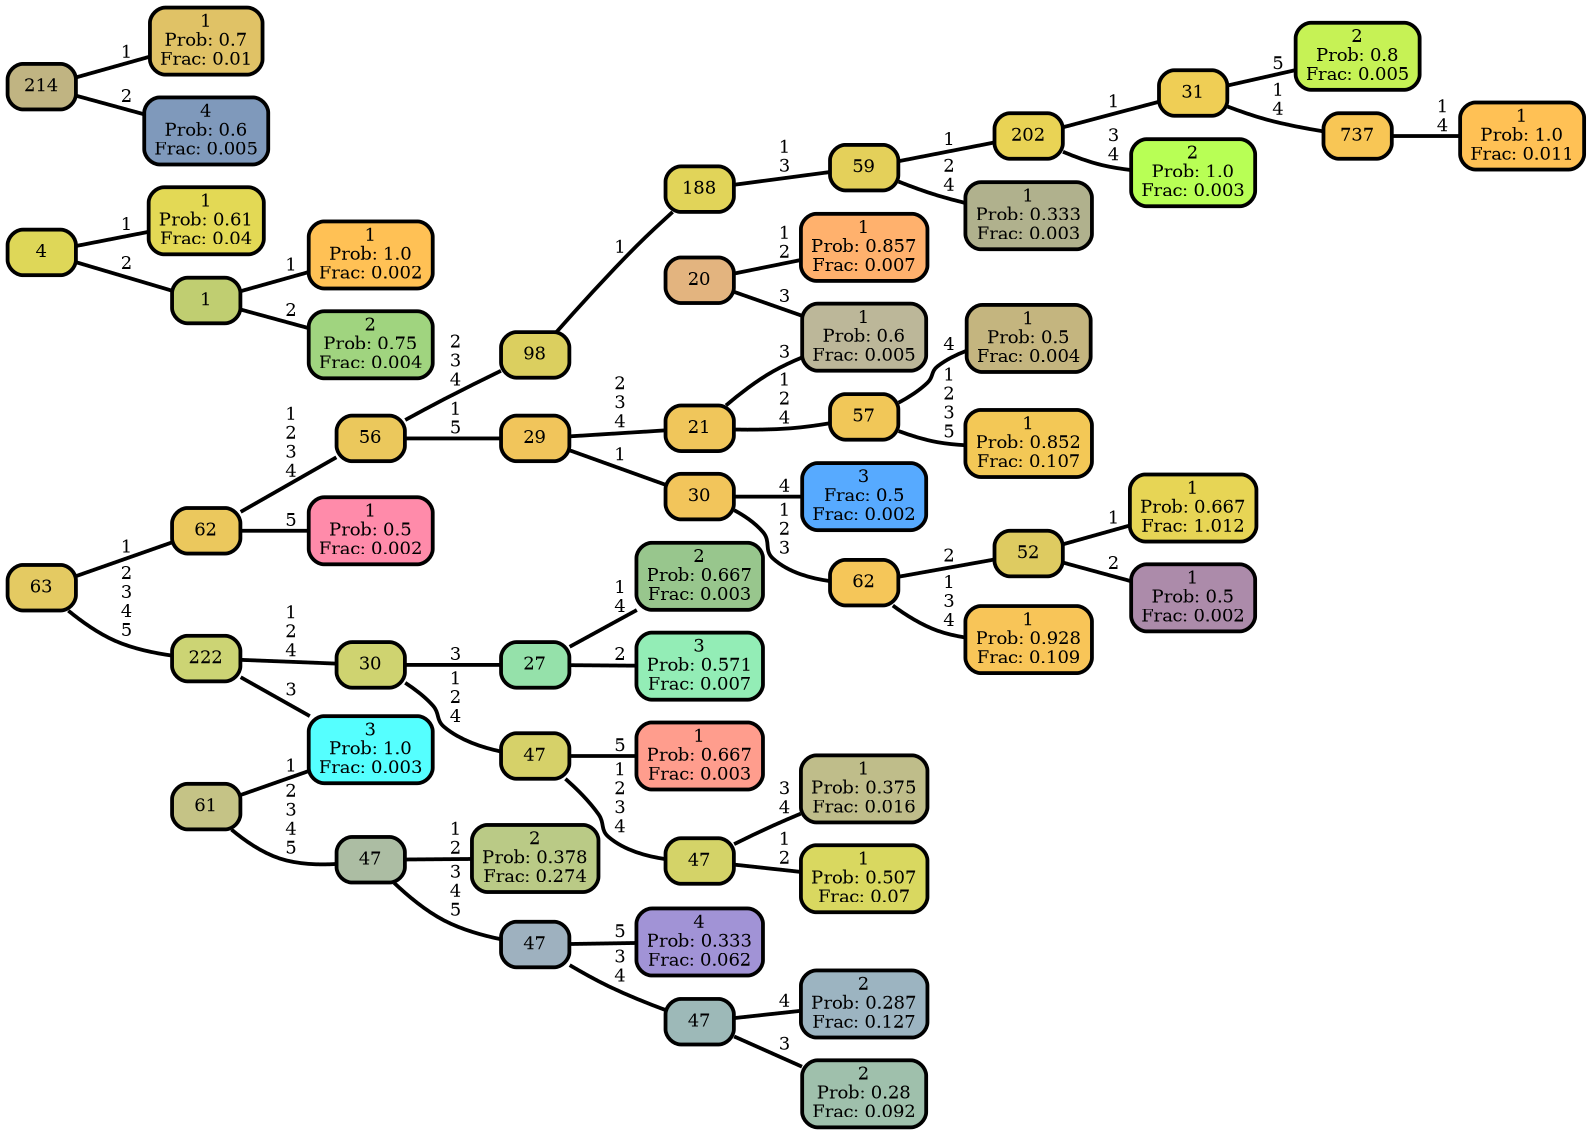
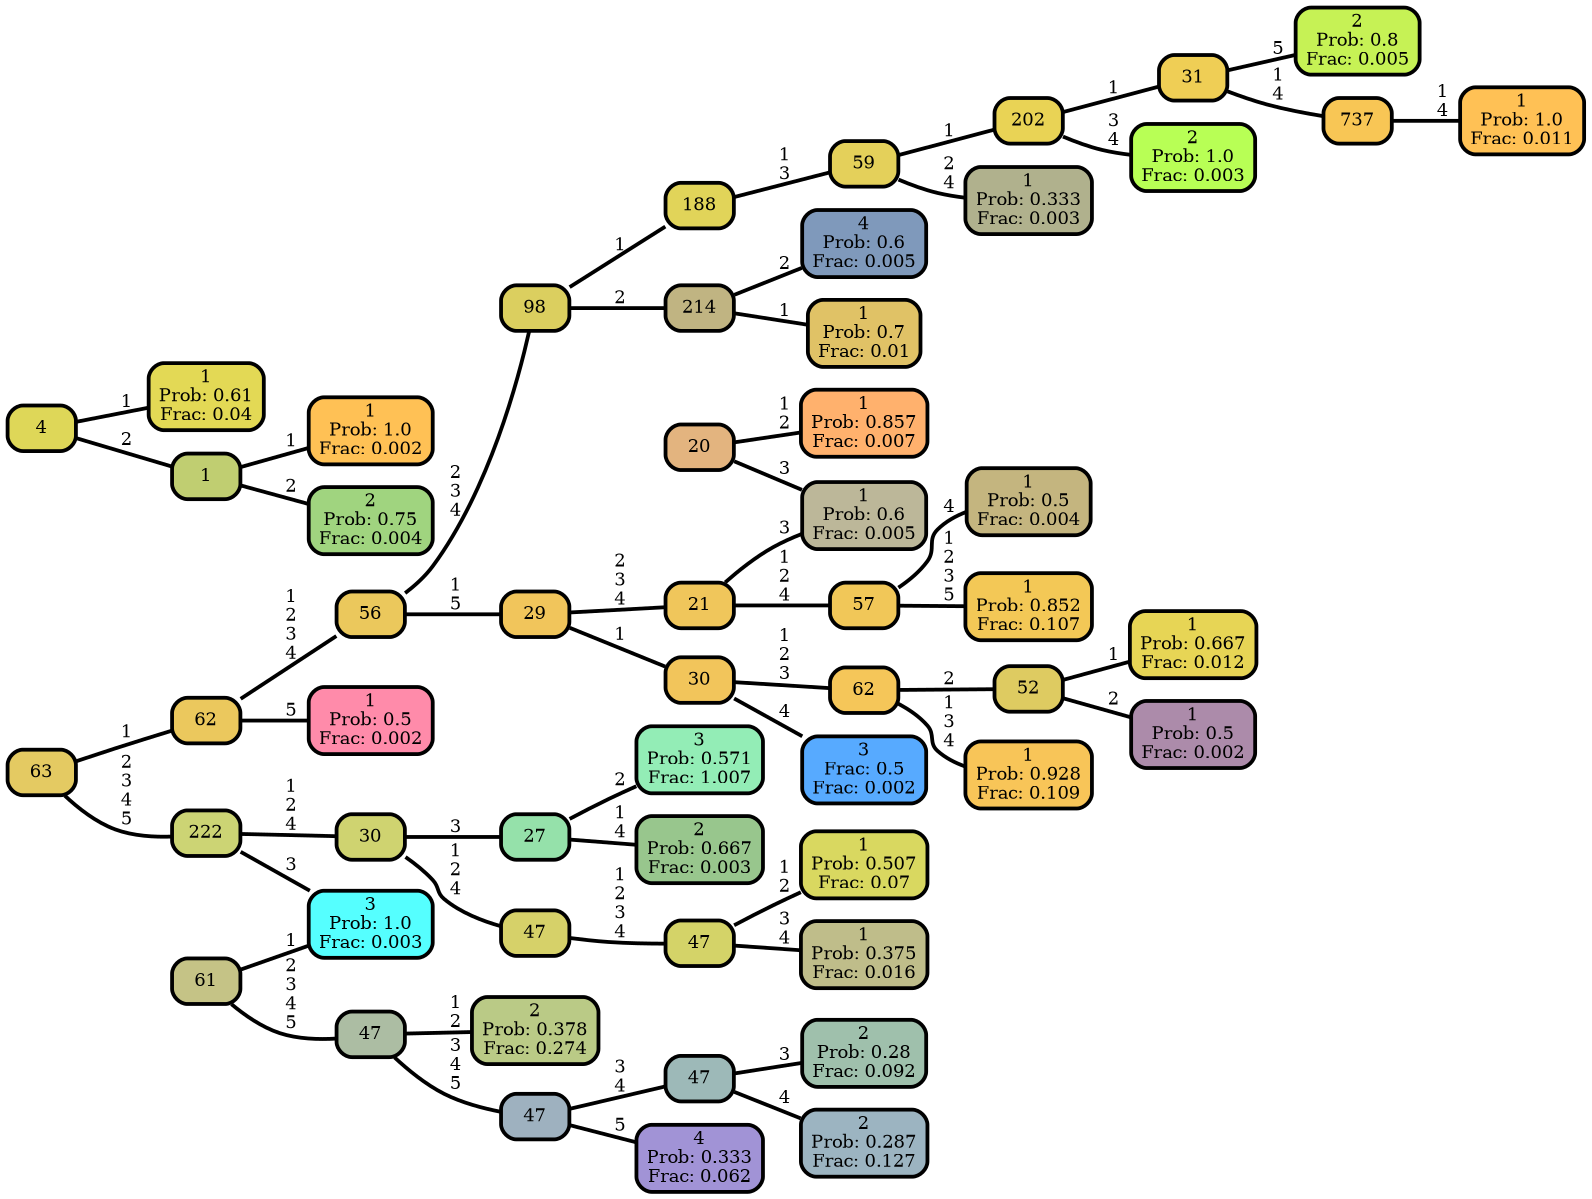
edge "98" -- "214": added, label "2"
node "1 Prob: 0.667 Frac: 1.012": label "1 Prob: 0.667 Frac: 1.012" -> "1 Prob: 0.667 Frac: 0.012"
node "3 Prob: 0.571 Frac: 0.007": label "3 Prob: 0.571 Frac: 0.007" -> "3 Prob: 0.571 Frac: 1.007"
node "1 Prob: 0.667 Frac: 0.003": removed
